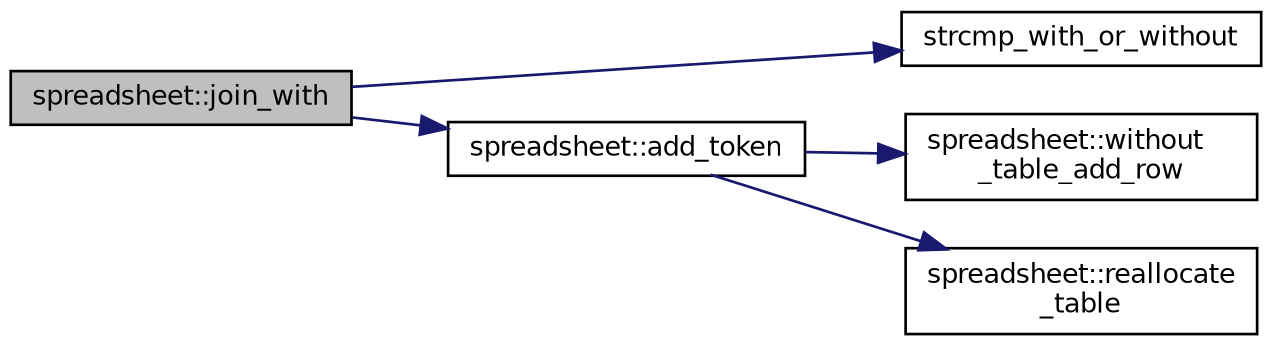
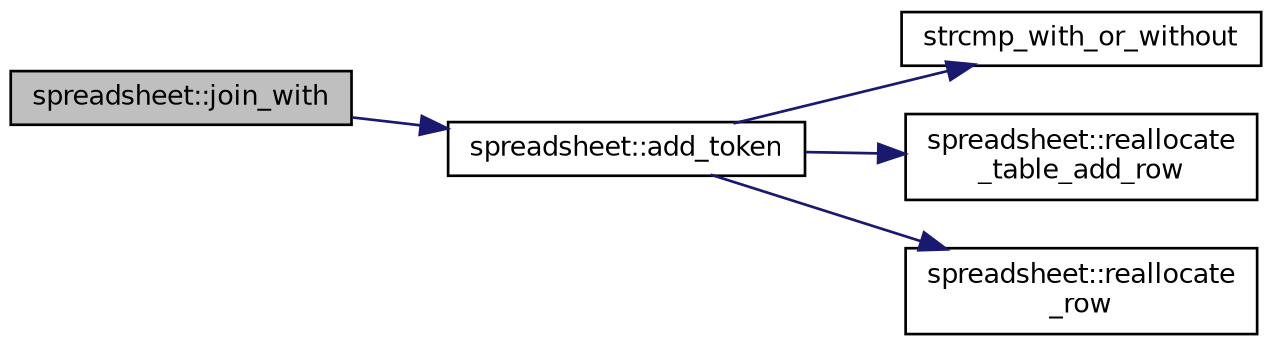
edge "spreadsheet::join_with" -> "strcmp_with_or_without": now "spreadsheet::add_token" -> "strcmp_with_or_without"
node "spreadsheet::without _table_add_row": label "spreadsheet::without _table_add_row" -> "spreadsheet::reallocate _table_add_row"
node "spreadsheet::reallocate _table": label "spreadsheet::reallocate _table" -> "spreadsheet::reallocate _row"
